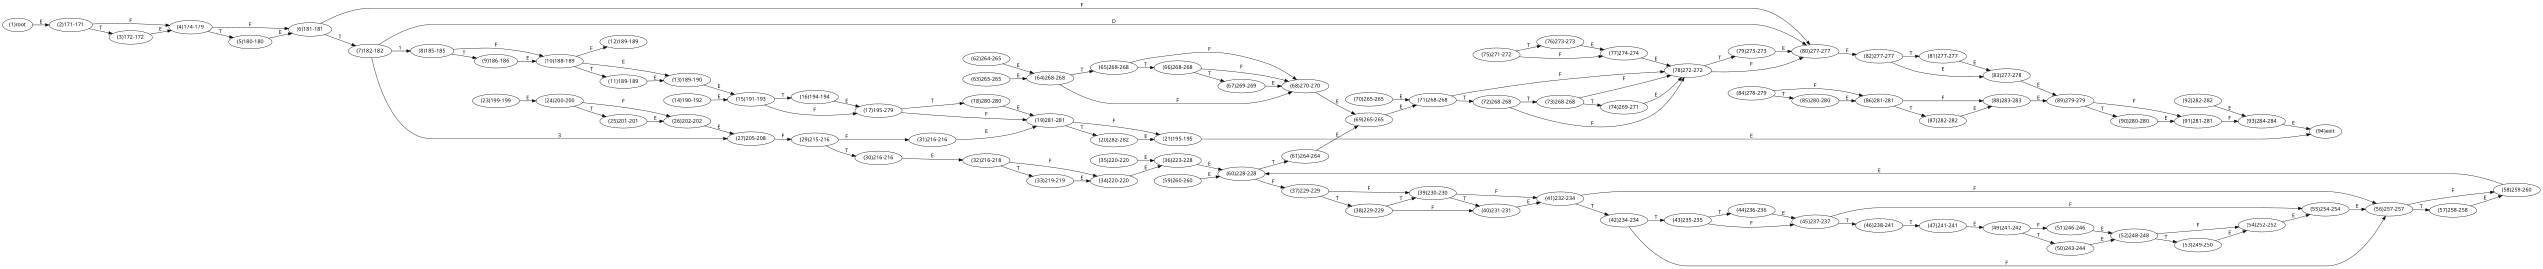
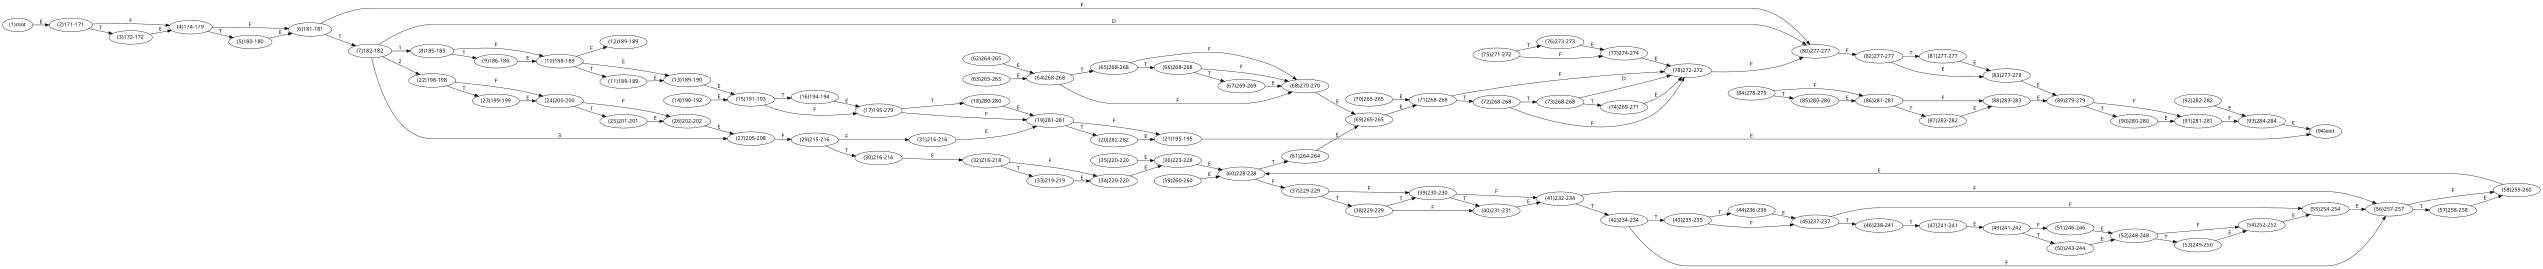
node "(79)273-273": removed
edge "(73)268-268" -> "(78)272-272": label "F" -> "D"
node "(22)198-198": added
